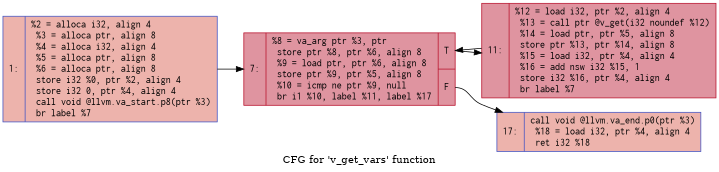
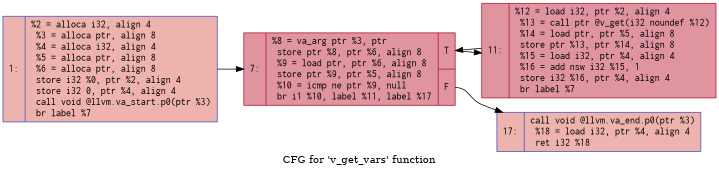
node "1:": text "call void @llvm.va_start.p8(ptr %3)" -> "call void @llvm.va_start.p0(ptr %3)"
